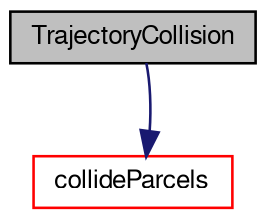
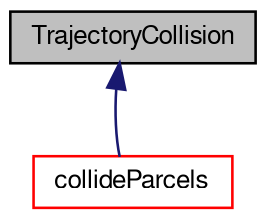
edge "TrajectoryCollision" -> "collideParcels": reversed
